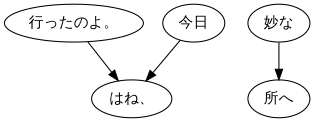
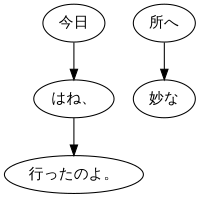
edge "妙な" -> "所へ": reversed
edge "行ったのよ。" -> "はね、": reversed
